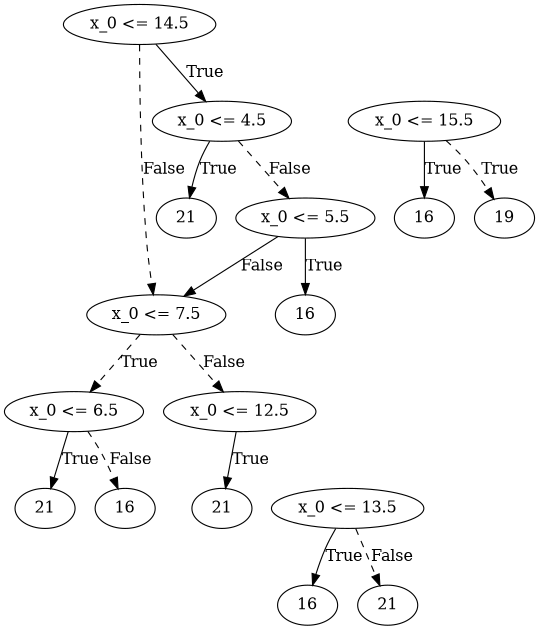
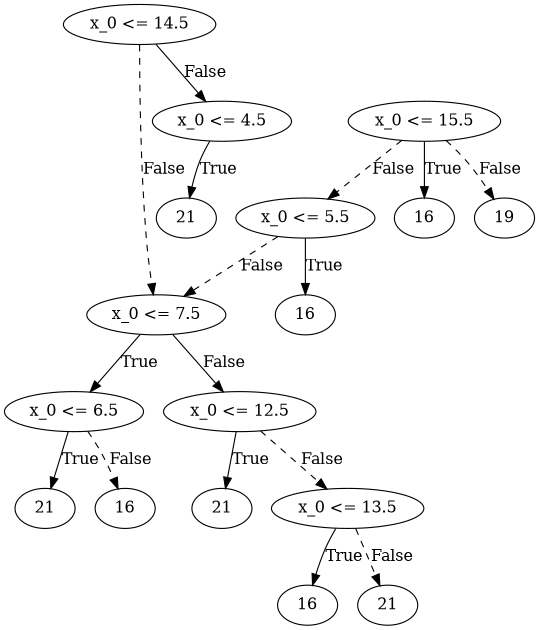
edge "x_0 <= 14.5" -> "x_0 <= 4.5": label "True" -> "False"
edge "x_0 <= 4.5" -> "x_0 <= 5.5": now "x_0 <= 15.5" -> "x_0 <= 5.5"
edge "x_0 <= 15.5" -> "19": label "True" -> "False"
edge "x_0 <= 5.5" -> "x_0 <= 7.5": style solid -> dashed
edge "x_0 <= 7.5" -> "x_0 <= 6.5": style dashed -> solid
edge "x_0 <= 7.5" -> "x_0 <= 12.5": style dashed -> solid
edge "x_0 <= 12.5" -> "x_0 <= 13.5": added, label "False"
